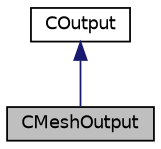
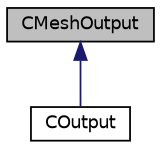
edge "CMeshOutput" -> "COutput": reversed
